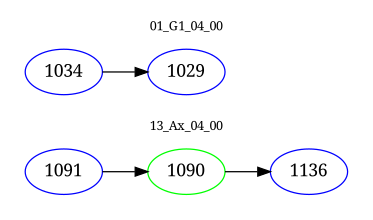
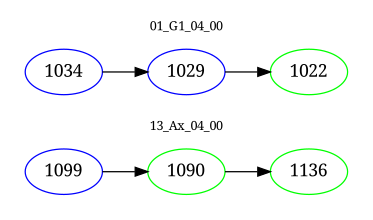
node "1022": added
node "1091": label "1091" -> "1099"
node "1136": color blue -> green
